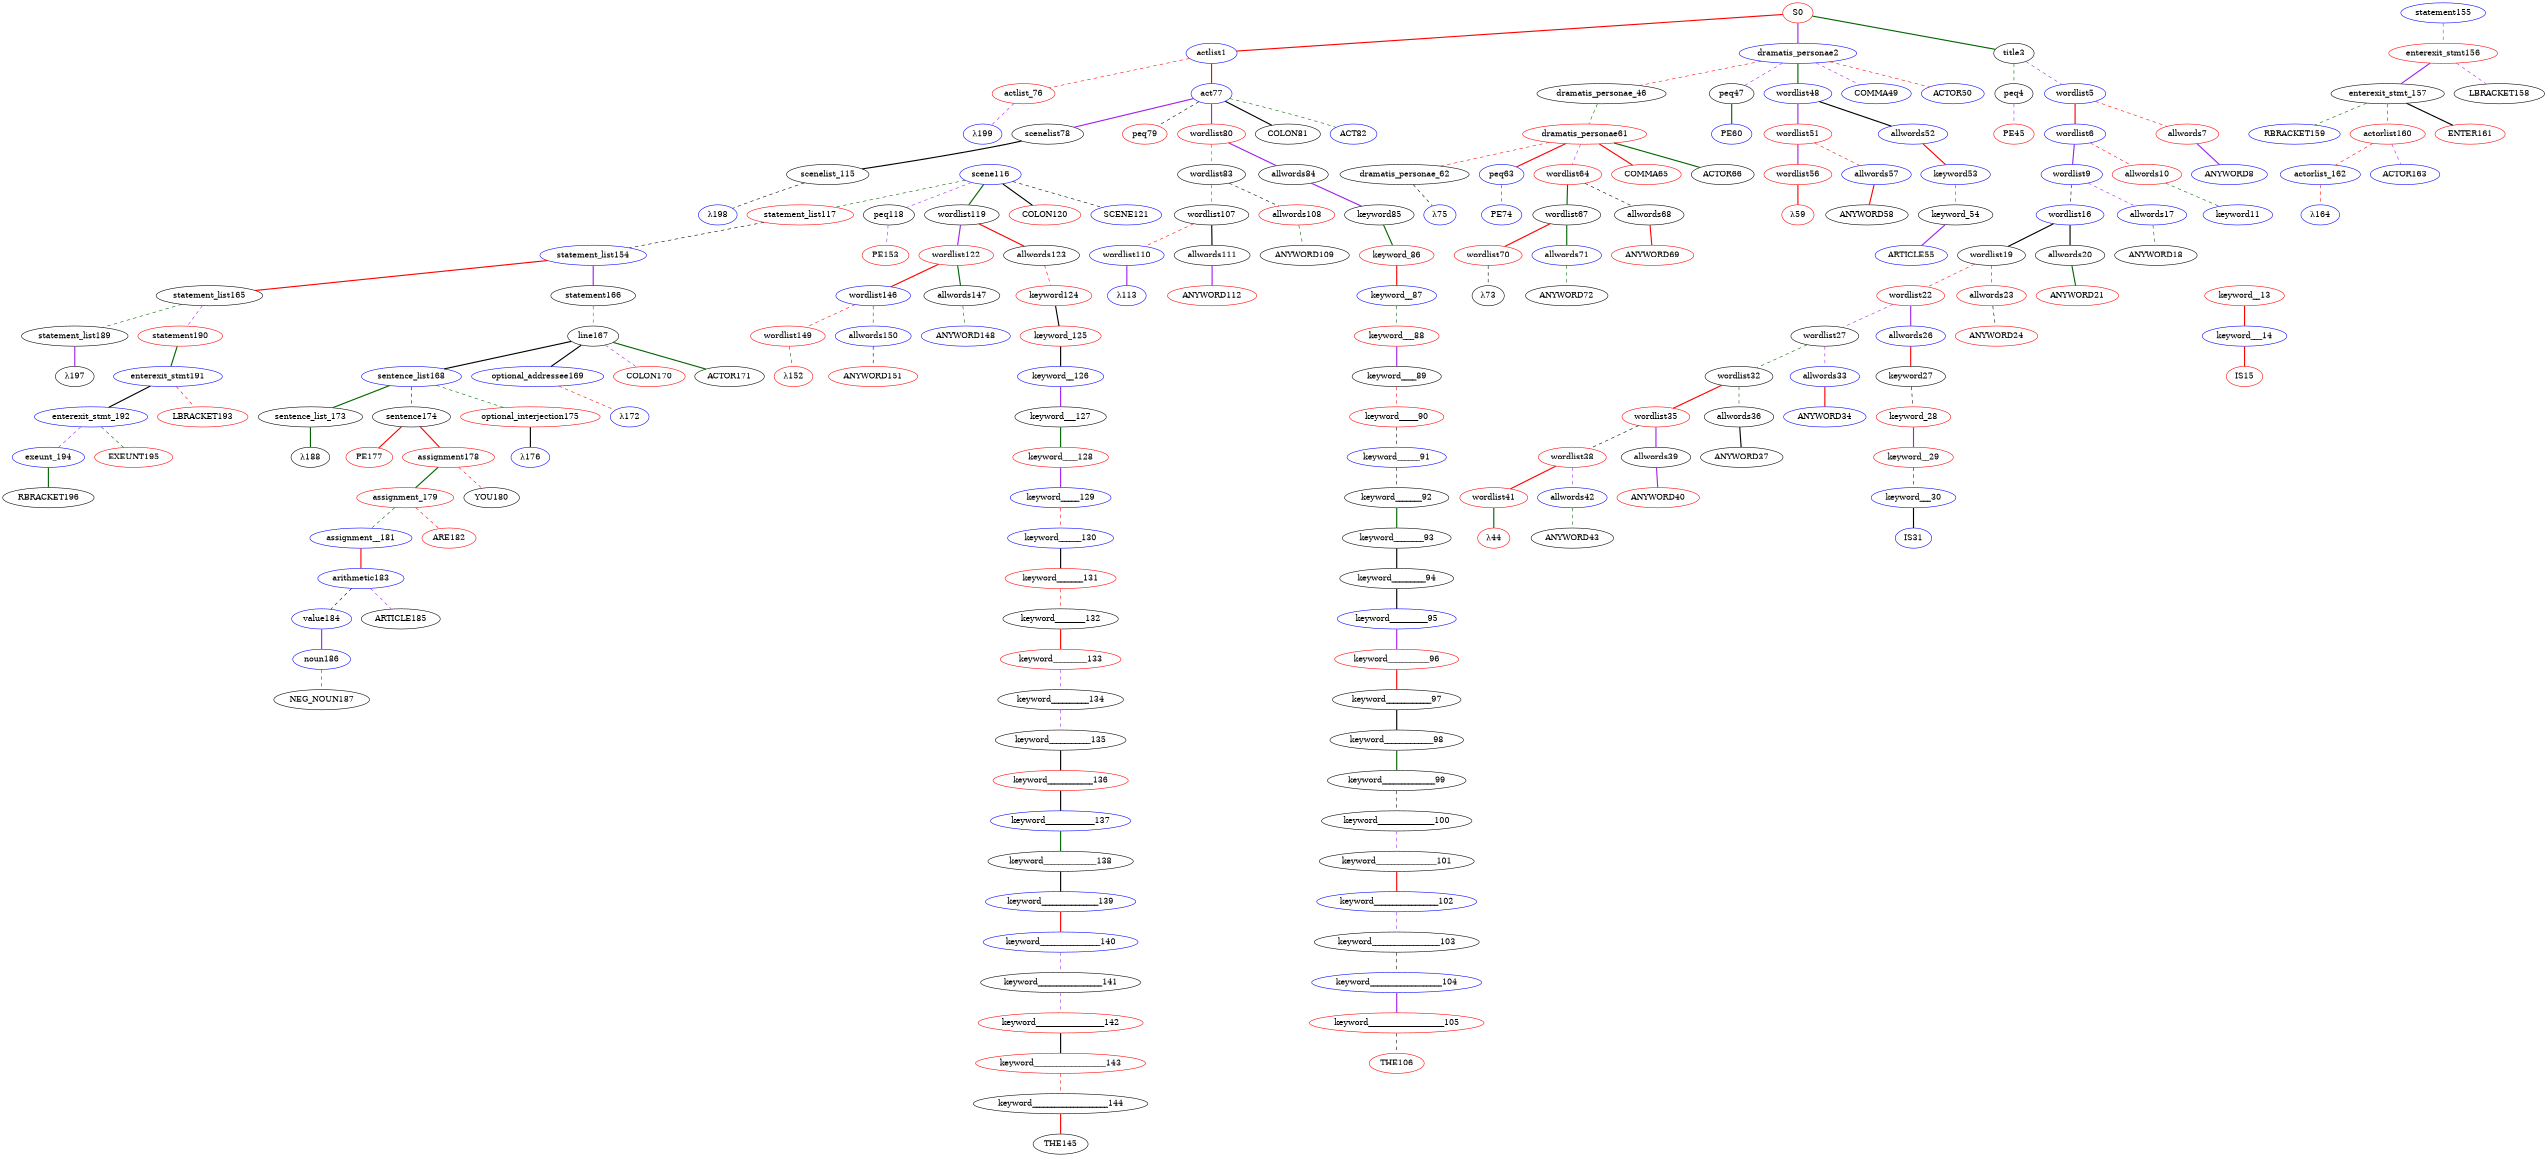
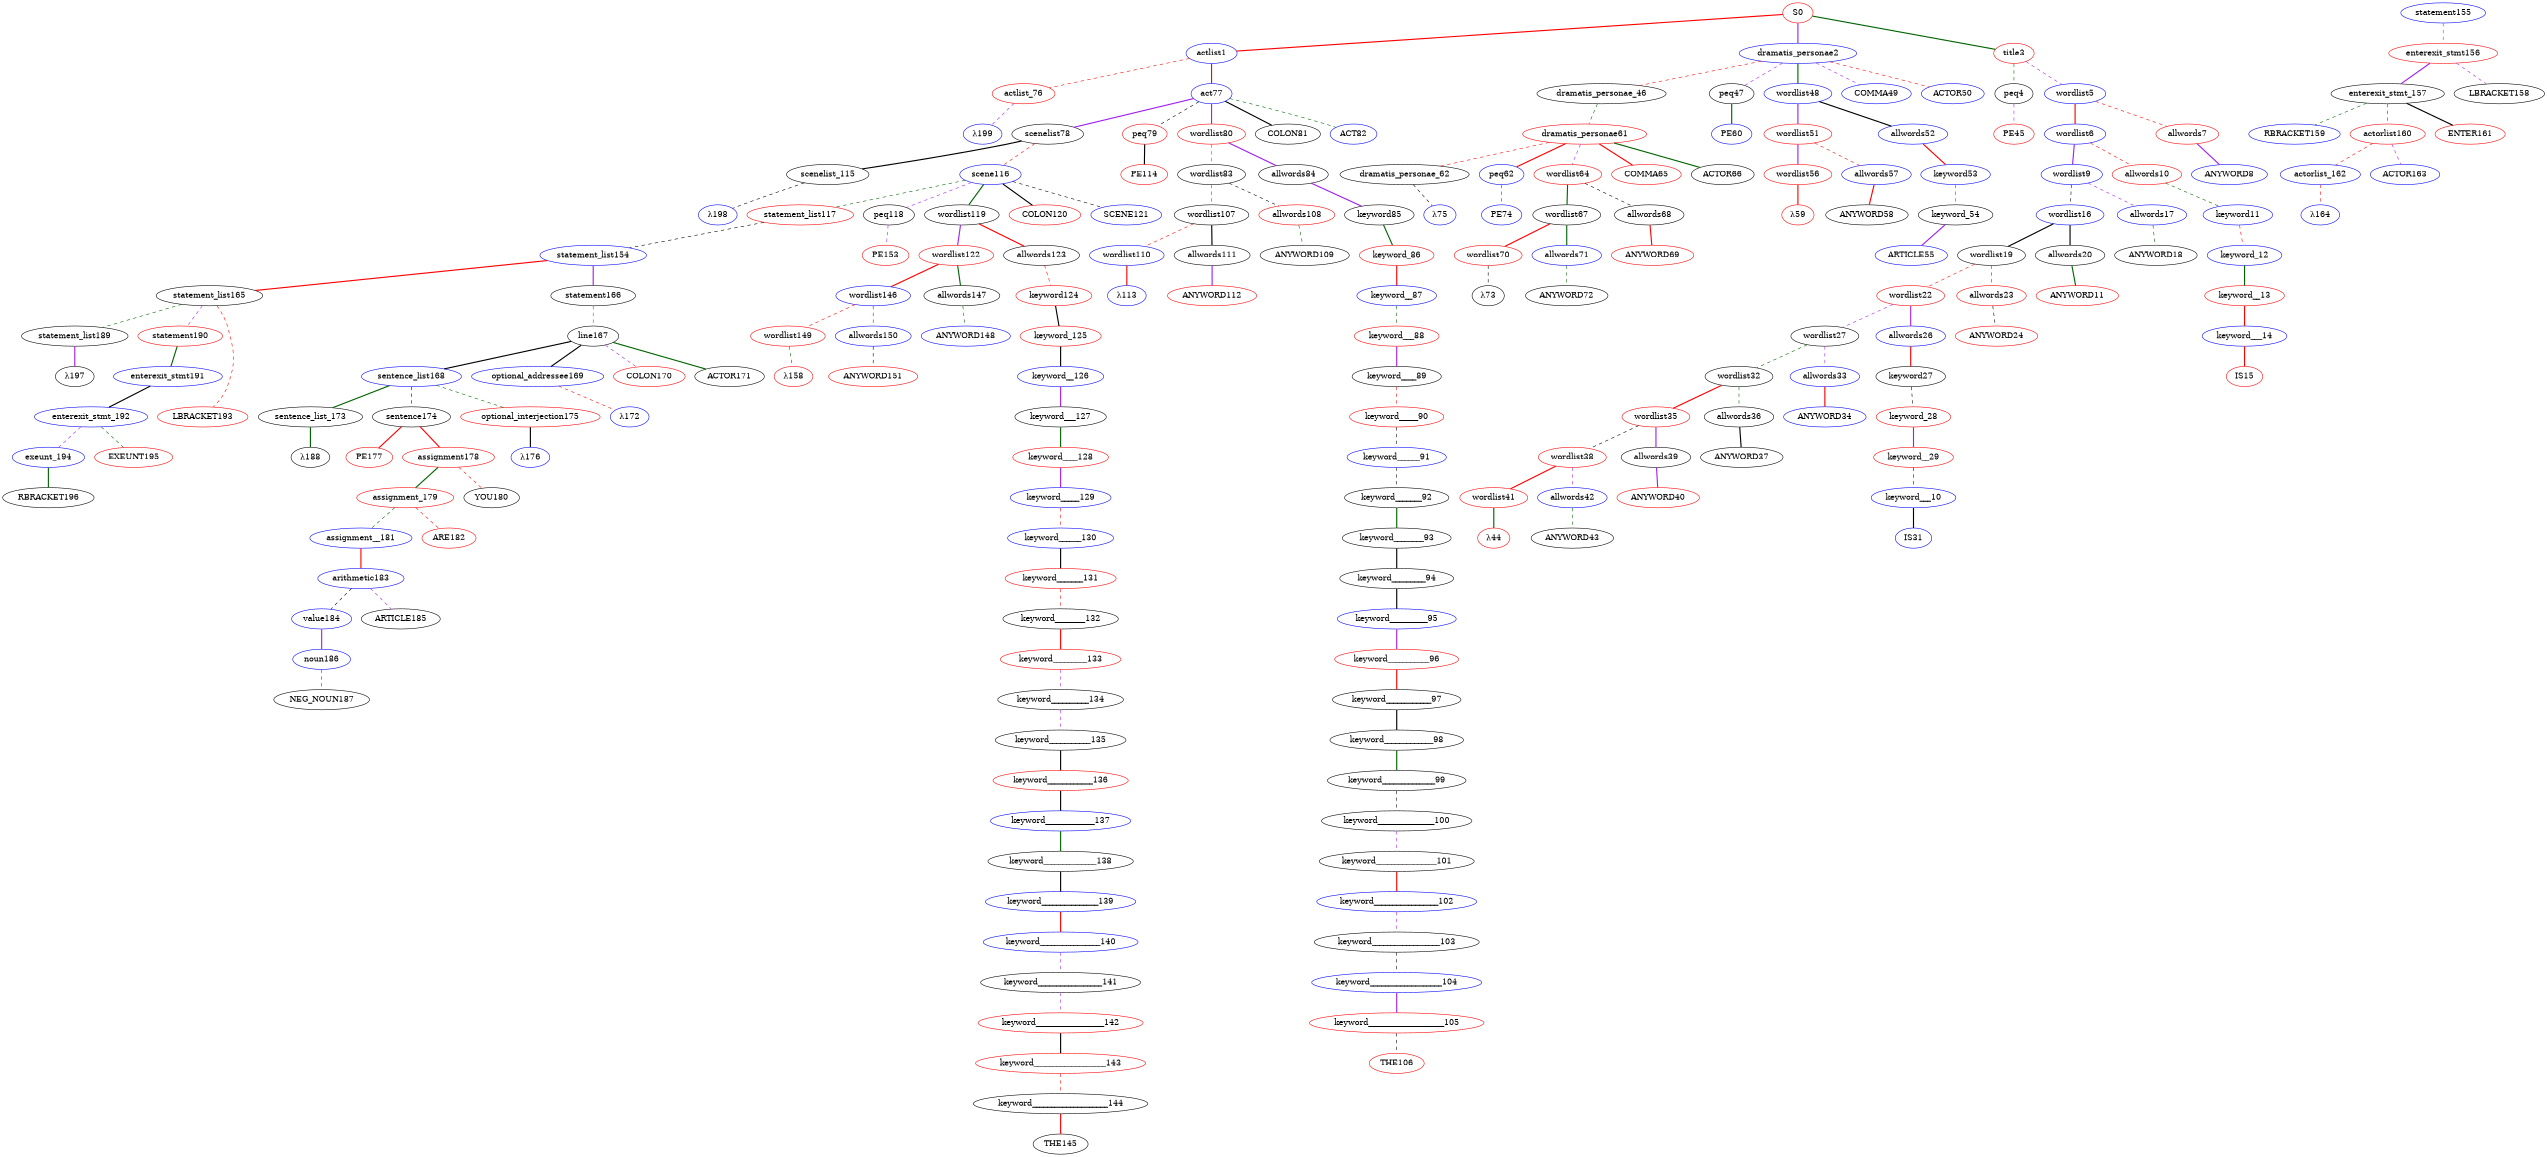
node "title3": color black -> red
edge "scenelist78" -- "scene116": added
node "PE114": added
node "peq63": label "peq63" -> "peq62"
node "keyword_12": added
edge "wordlist110" -- "λ113": color purple -> red
node "ANYWORD21": label "ANYWORD21" -> "ANYWORD11"
node "λ152": label "λ152" -> "λ158"
edge "enterexit_stmt191" -- "LBRACKET193": now "statement_list165" -- "LBRACKET193"
node "keyword___30": label "keyword___30" -> "keyword___10"
